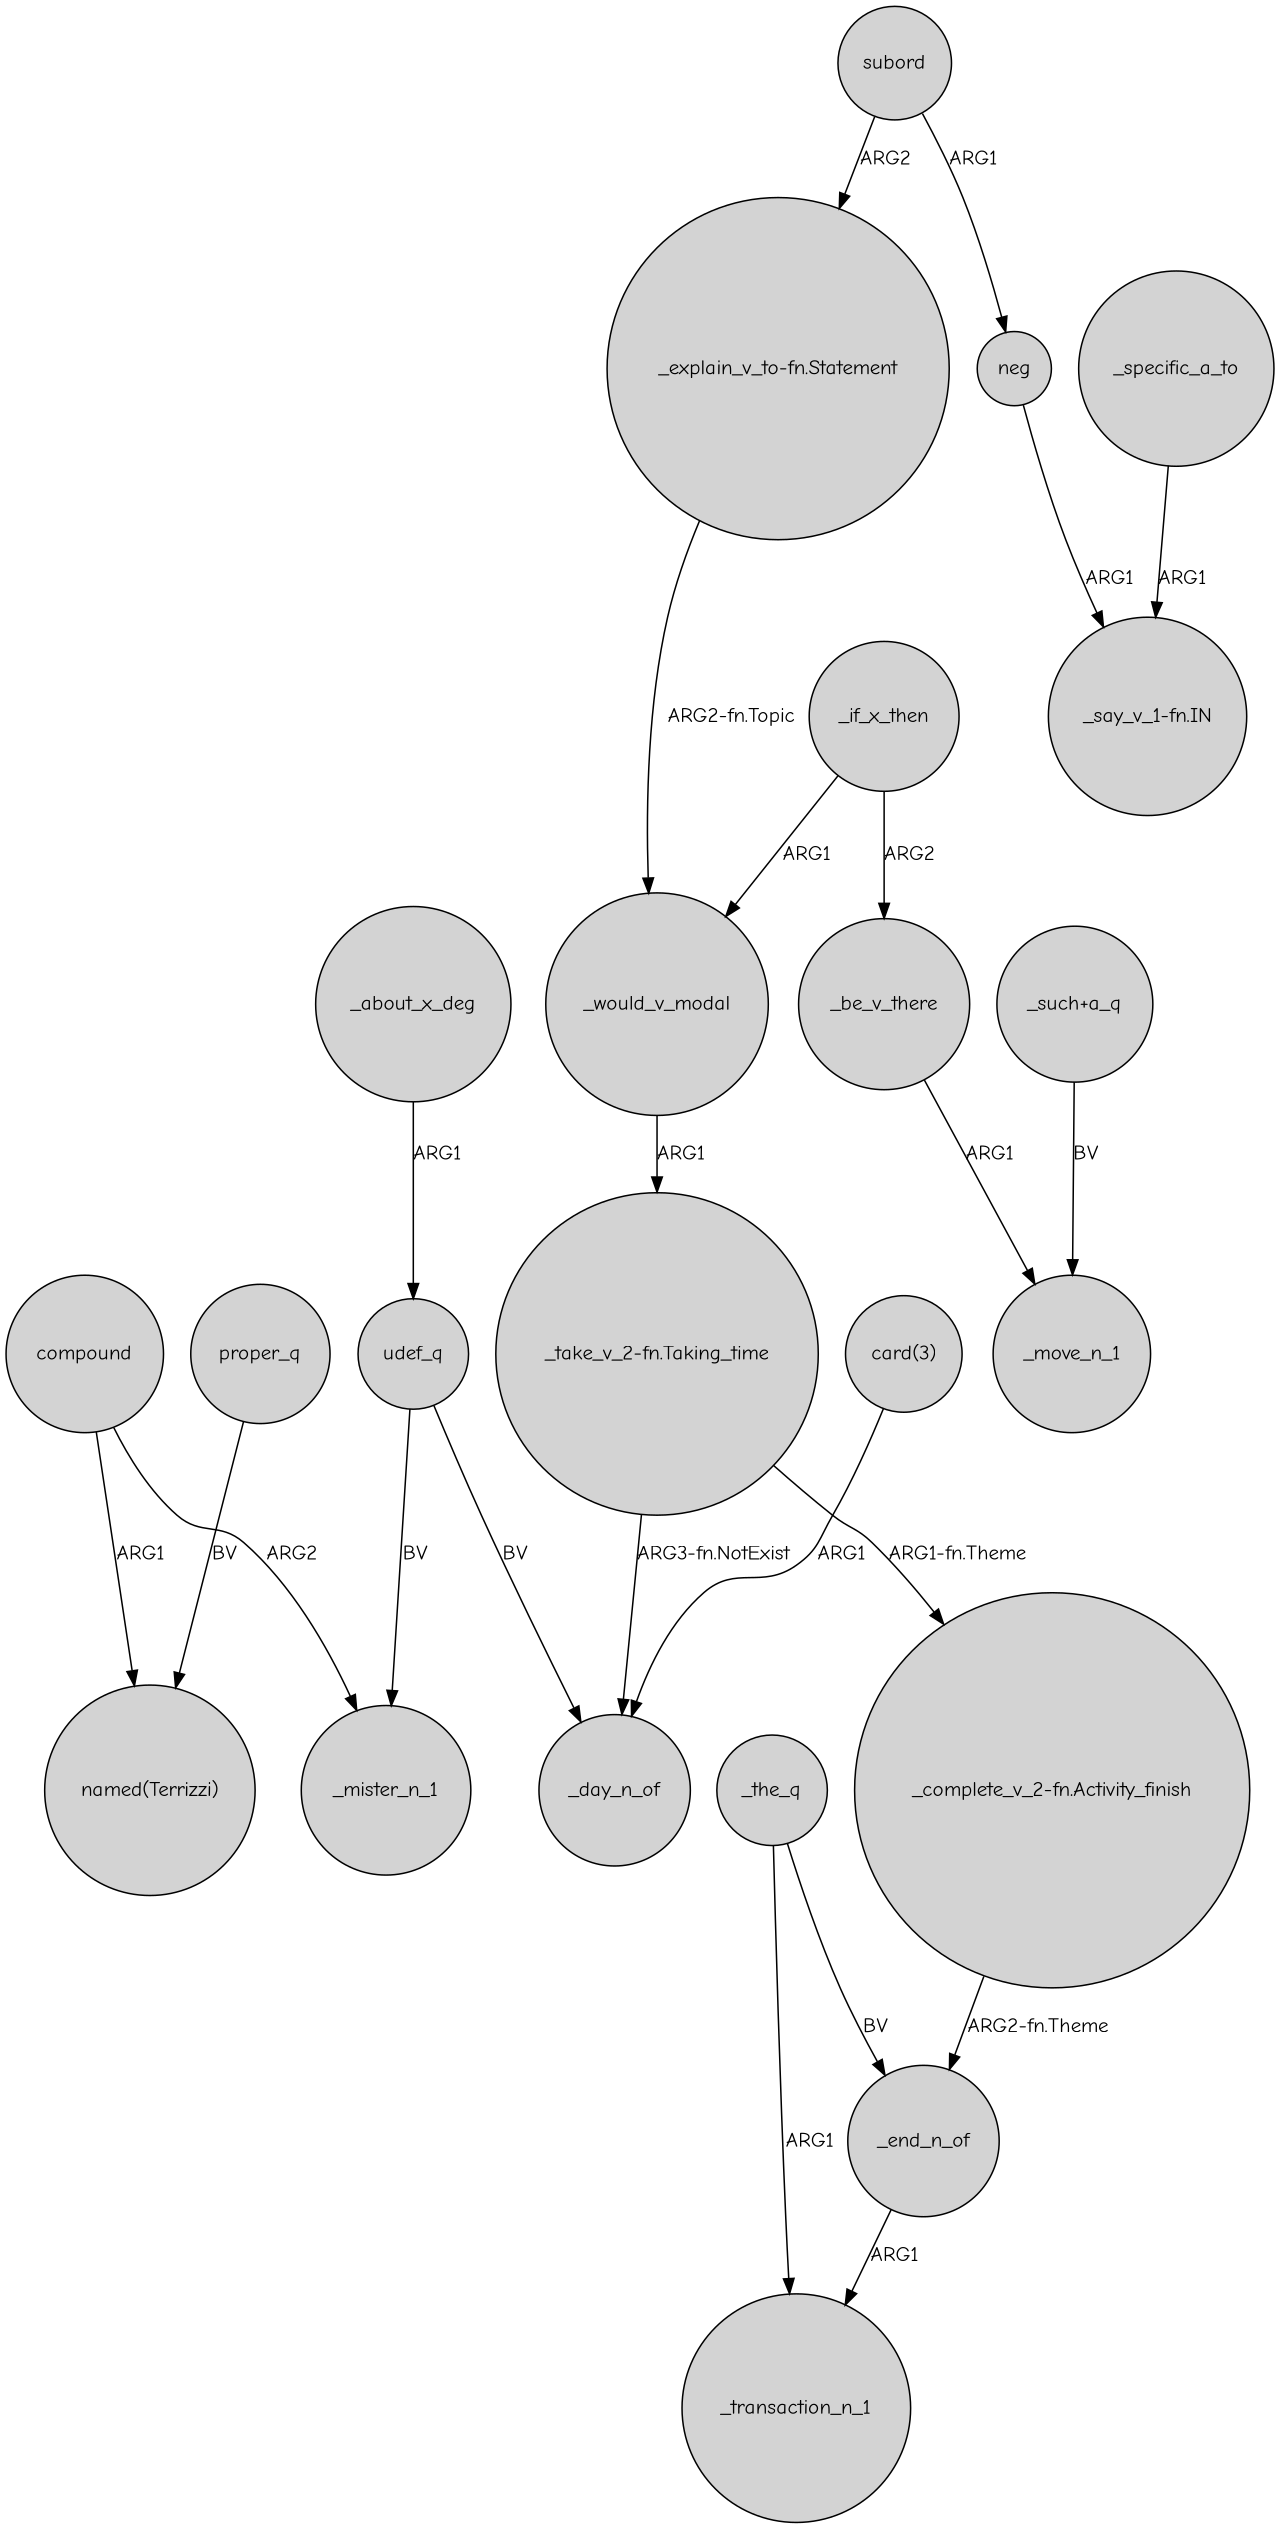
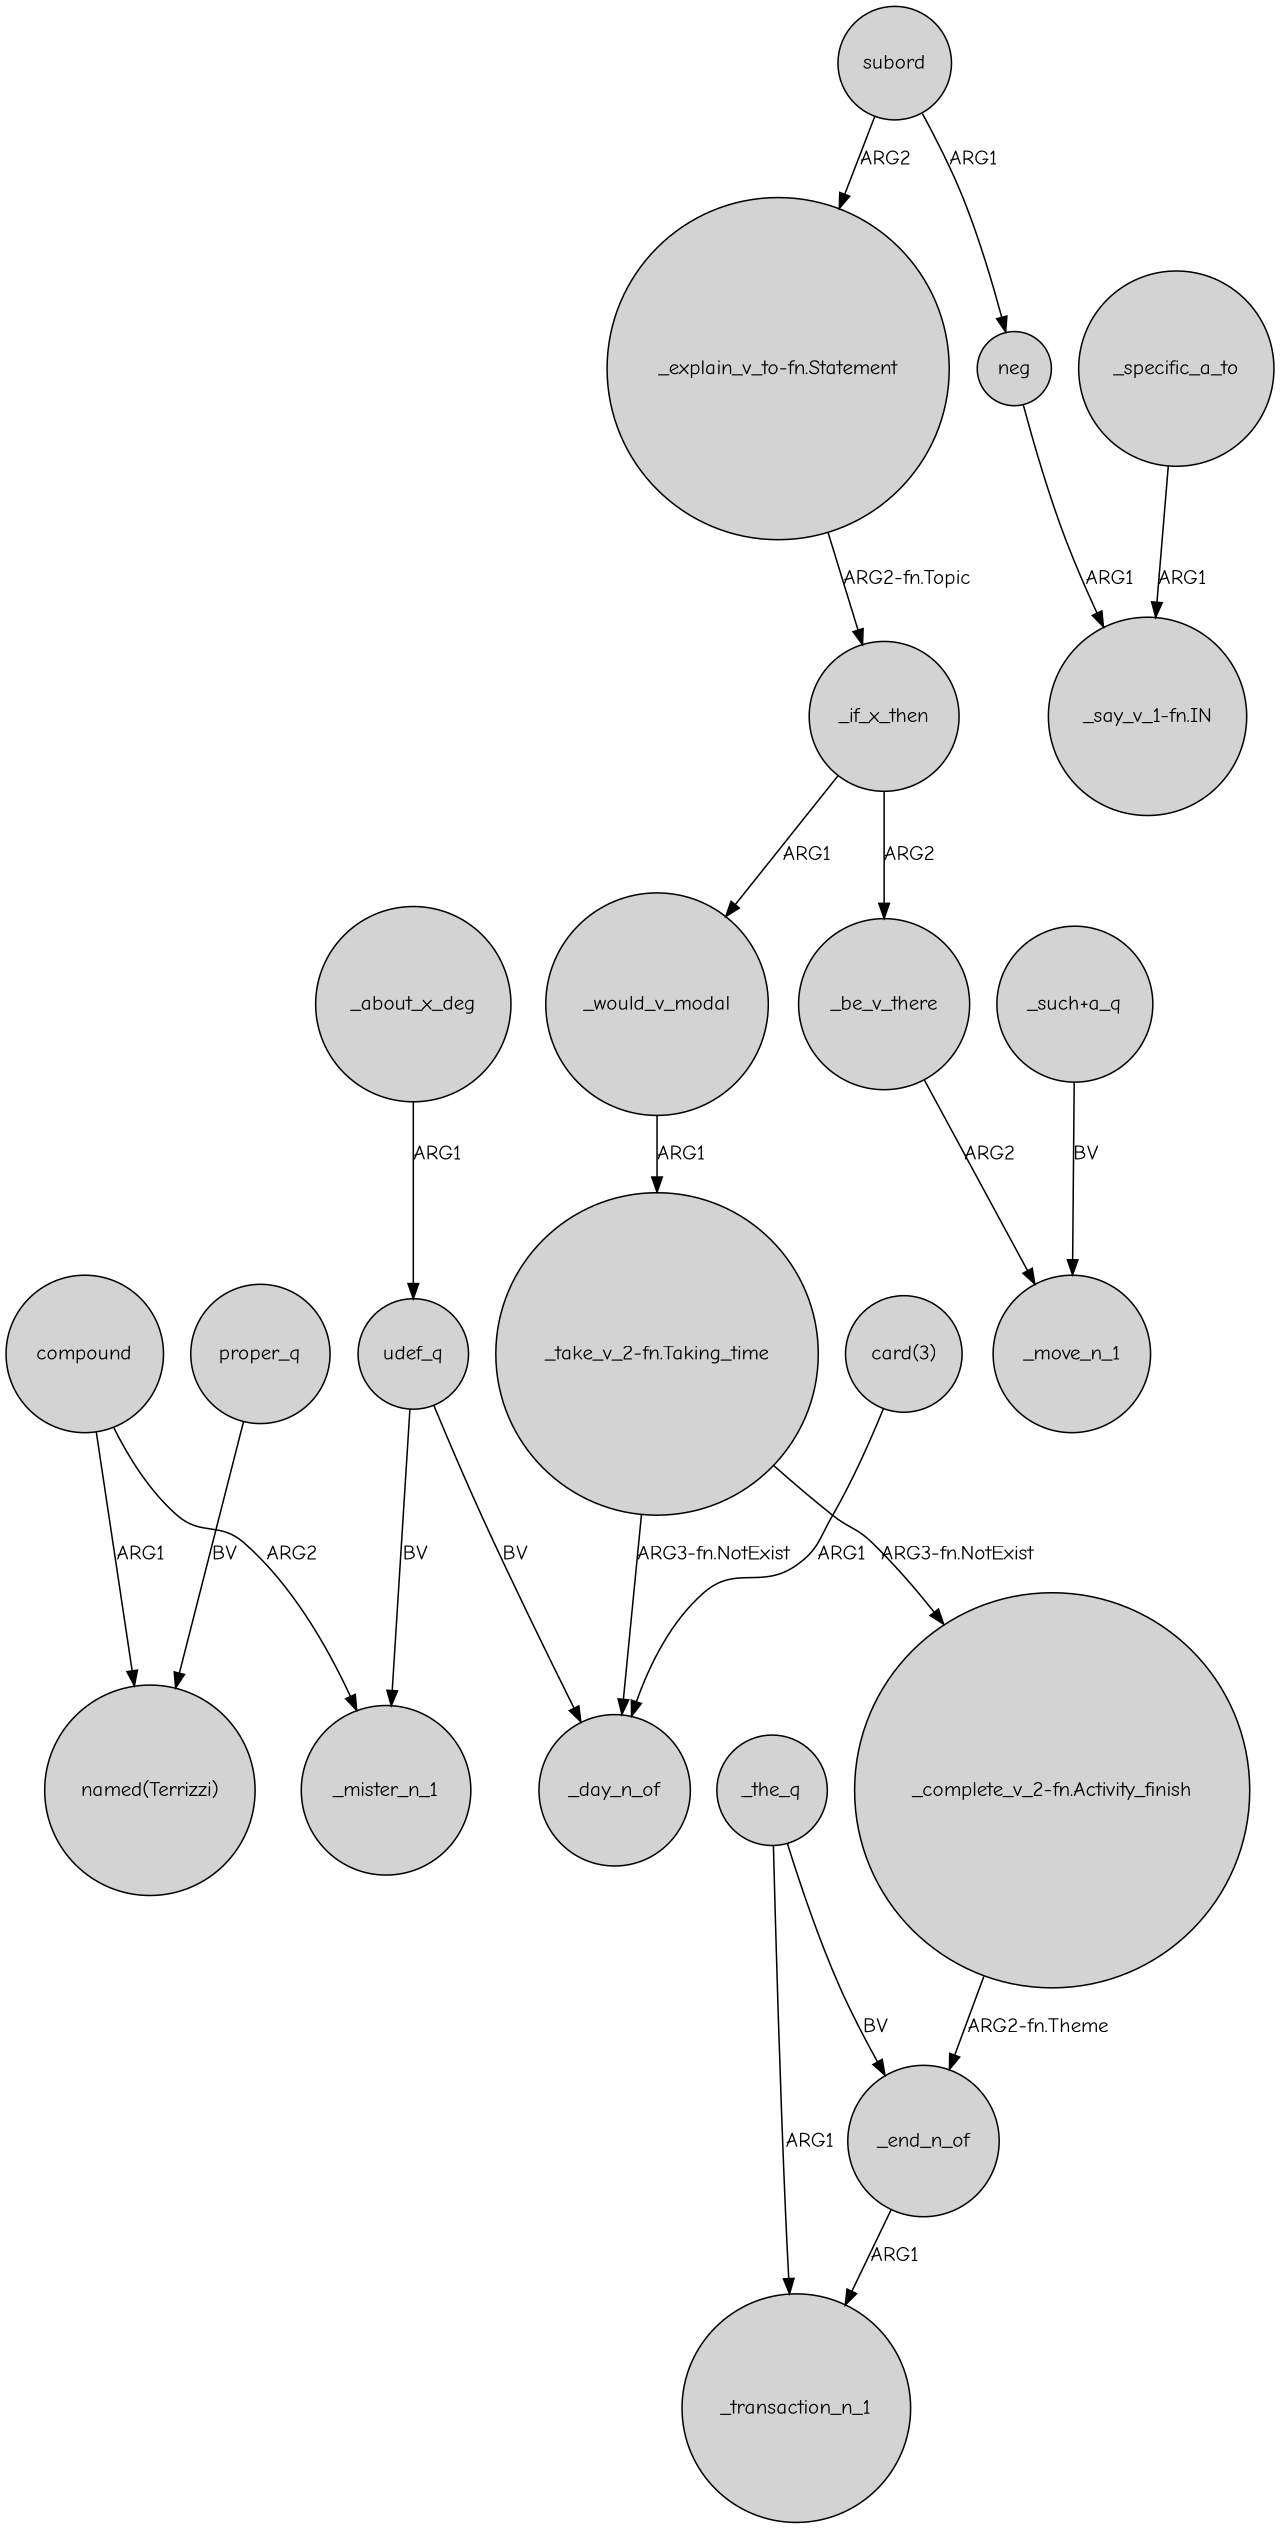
edge "_explain_v_to-fn.Statement" -> "_would_v_modal": now "_explain_v_to-fn.Statement" -> "_if_x_then"
edge "_be_v_there" -> "_move_n_1": label "ARG1" -> "ARG2"
edge "_take_v_2-fn.Taking_time" -> "_complete_v_2-fn.Activity_finish": label "ARG1-fn.Theme" -> "ARG3-fn.NotExist"
